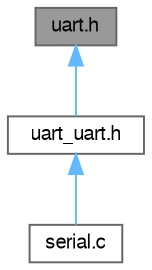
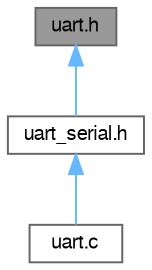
node "uart_uart.h": label "uart_uart.h" -> "uart_serial.h"
node "serial.c": label "serial.c" -> "uart.c"
